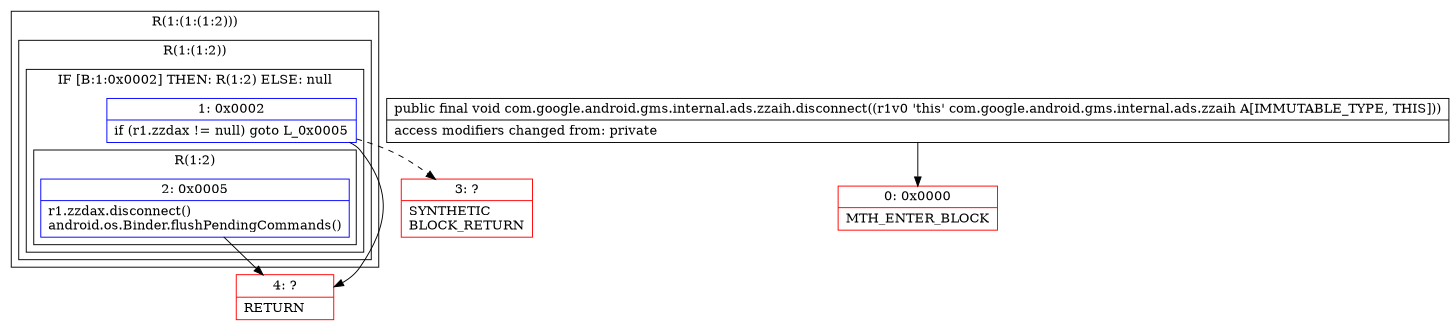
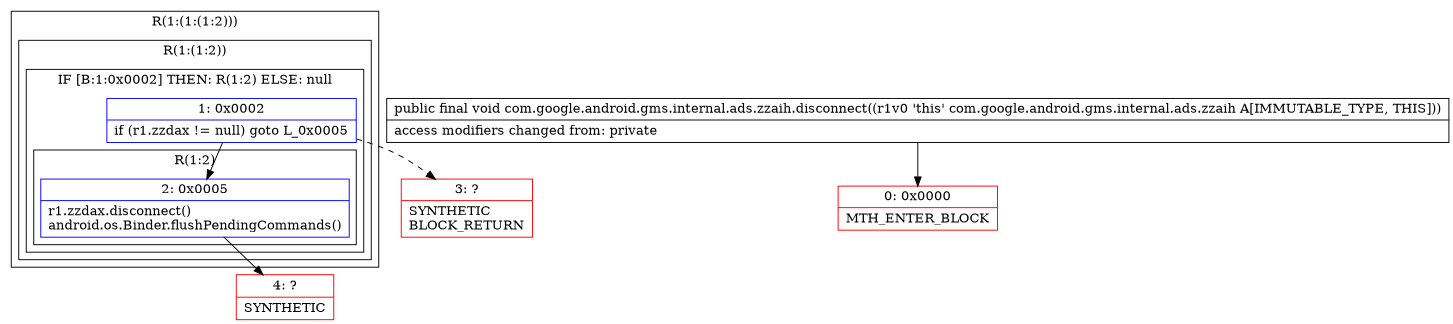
edge "1: 0x0002" -> "4: ?": now "1: 0x0002" -> "2: 0x0005"
node "4: ?": text "RETURN" -> "SYNTHETIC"
